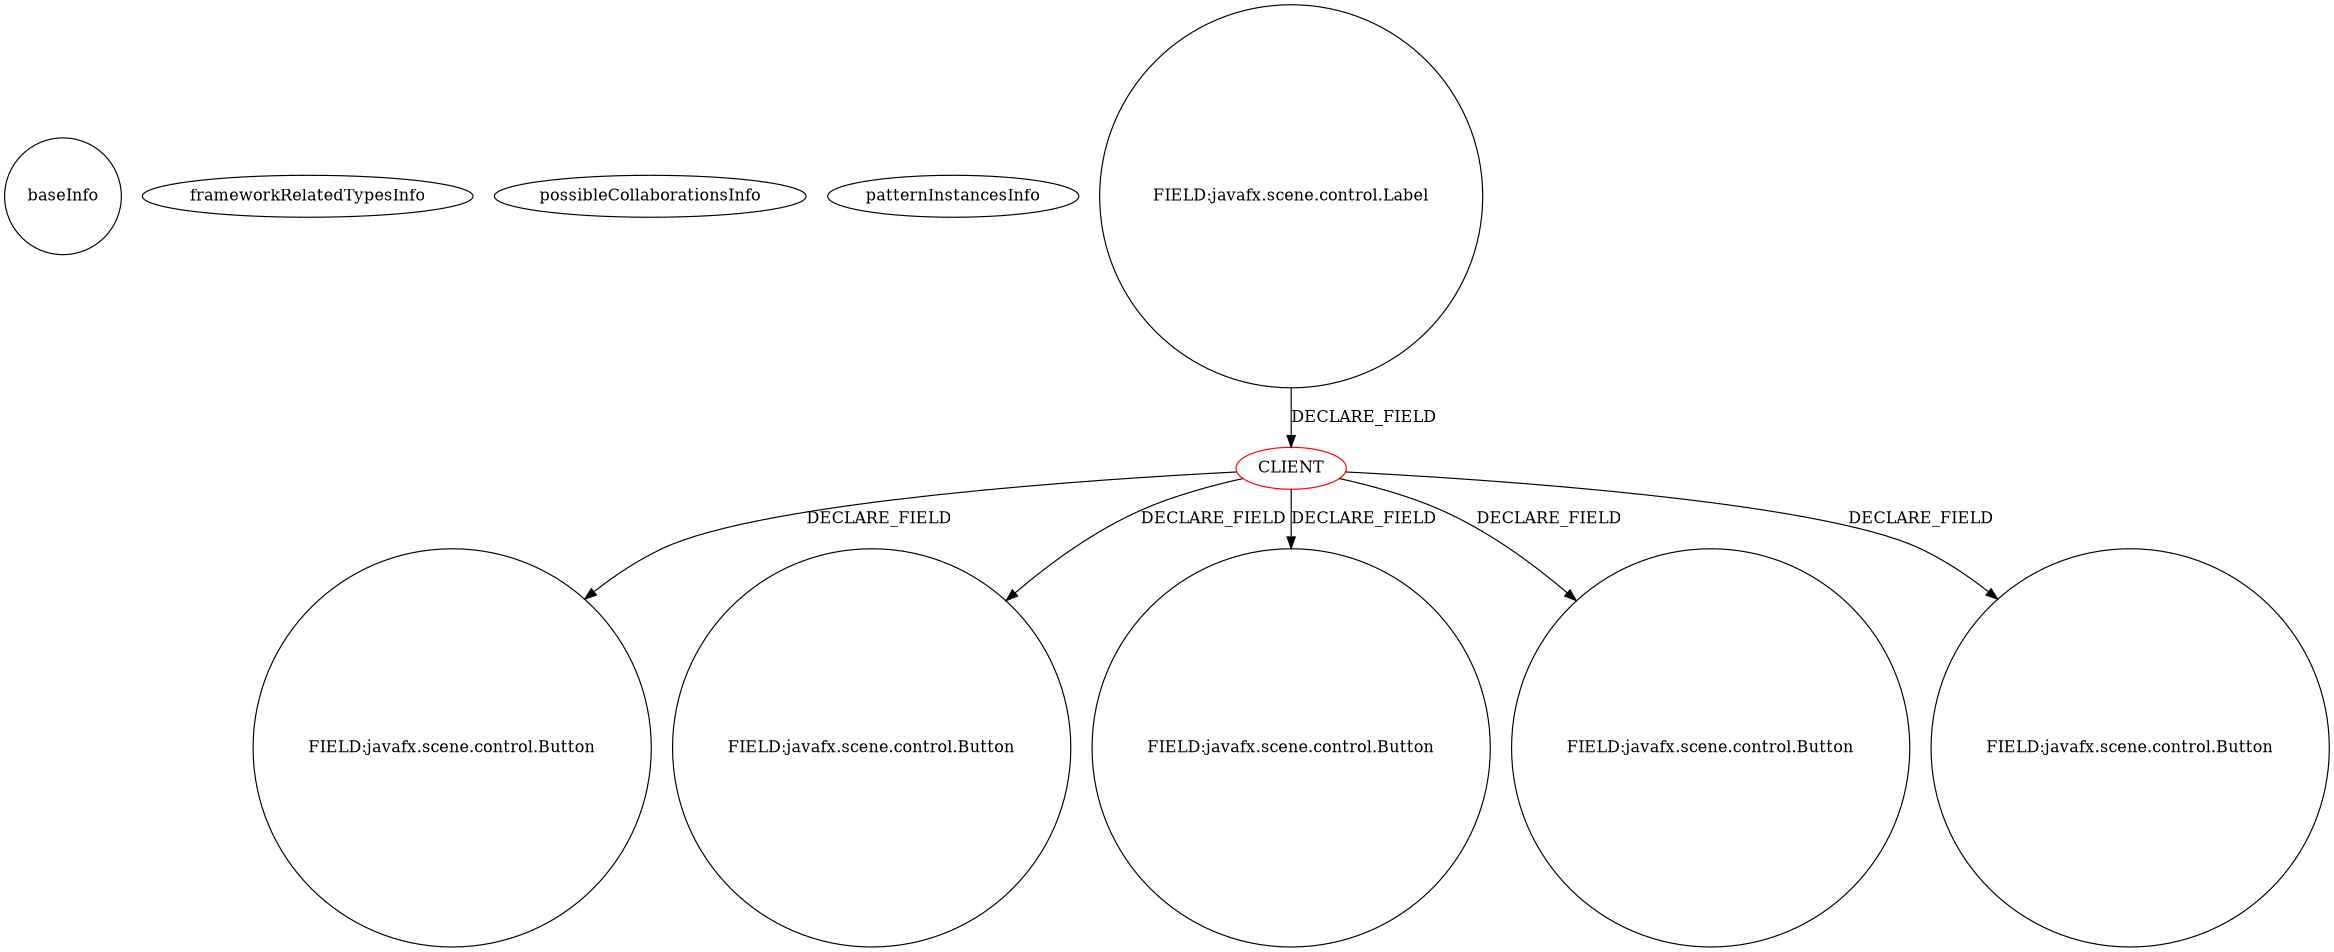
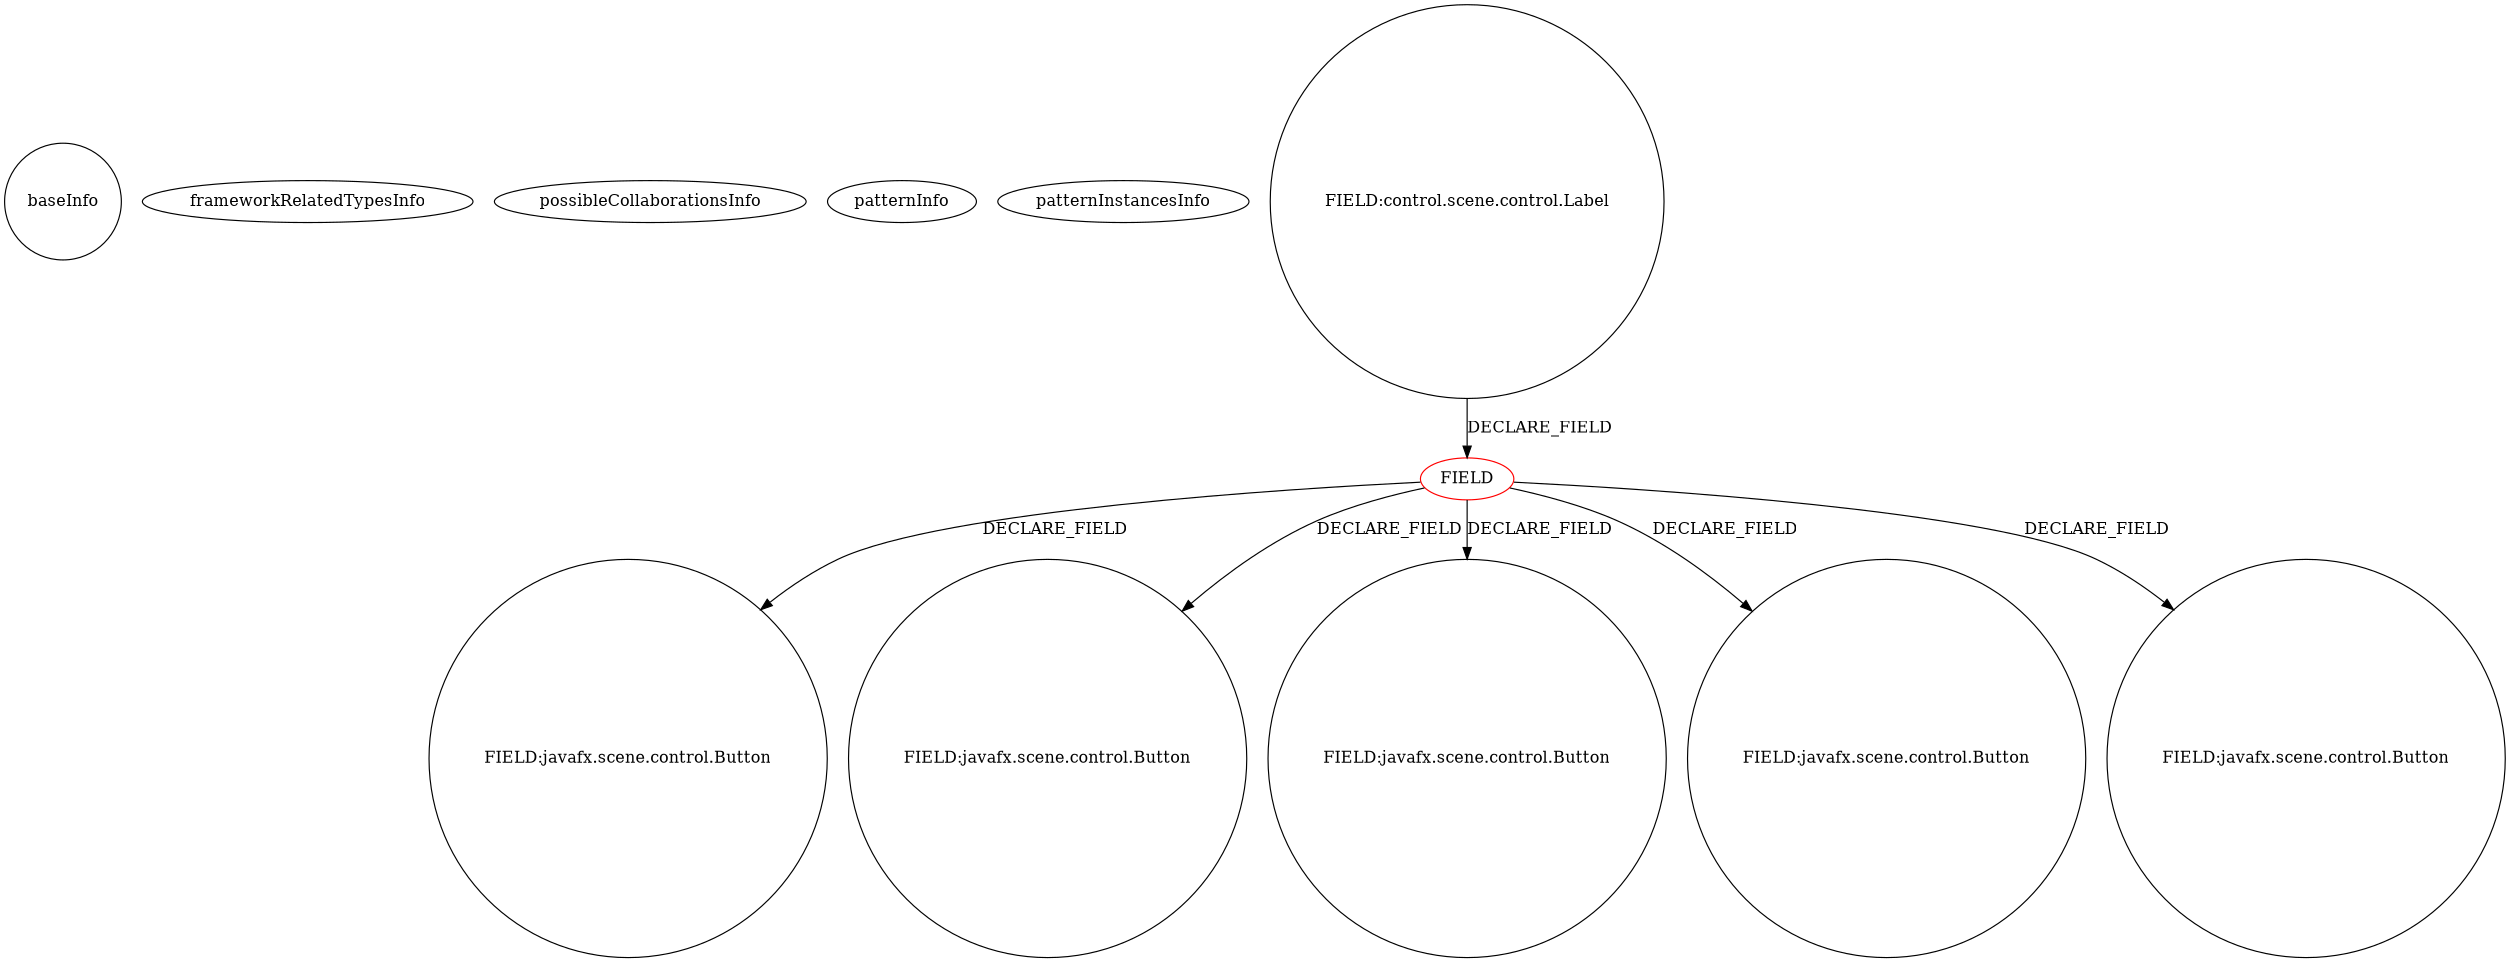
node "FIELD:javafx.scene.control.Label": label "FIELD:javafx.scene.control.Label" -> "FIELD:control.scene.control.Label"
node "patternInfo": added
node "CLIENT": label "CLIENT" -> "FIELD"
